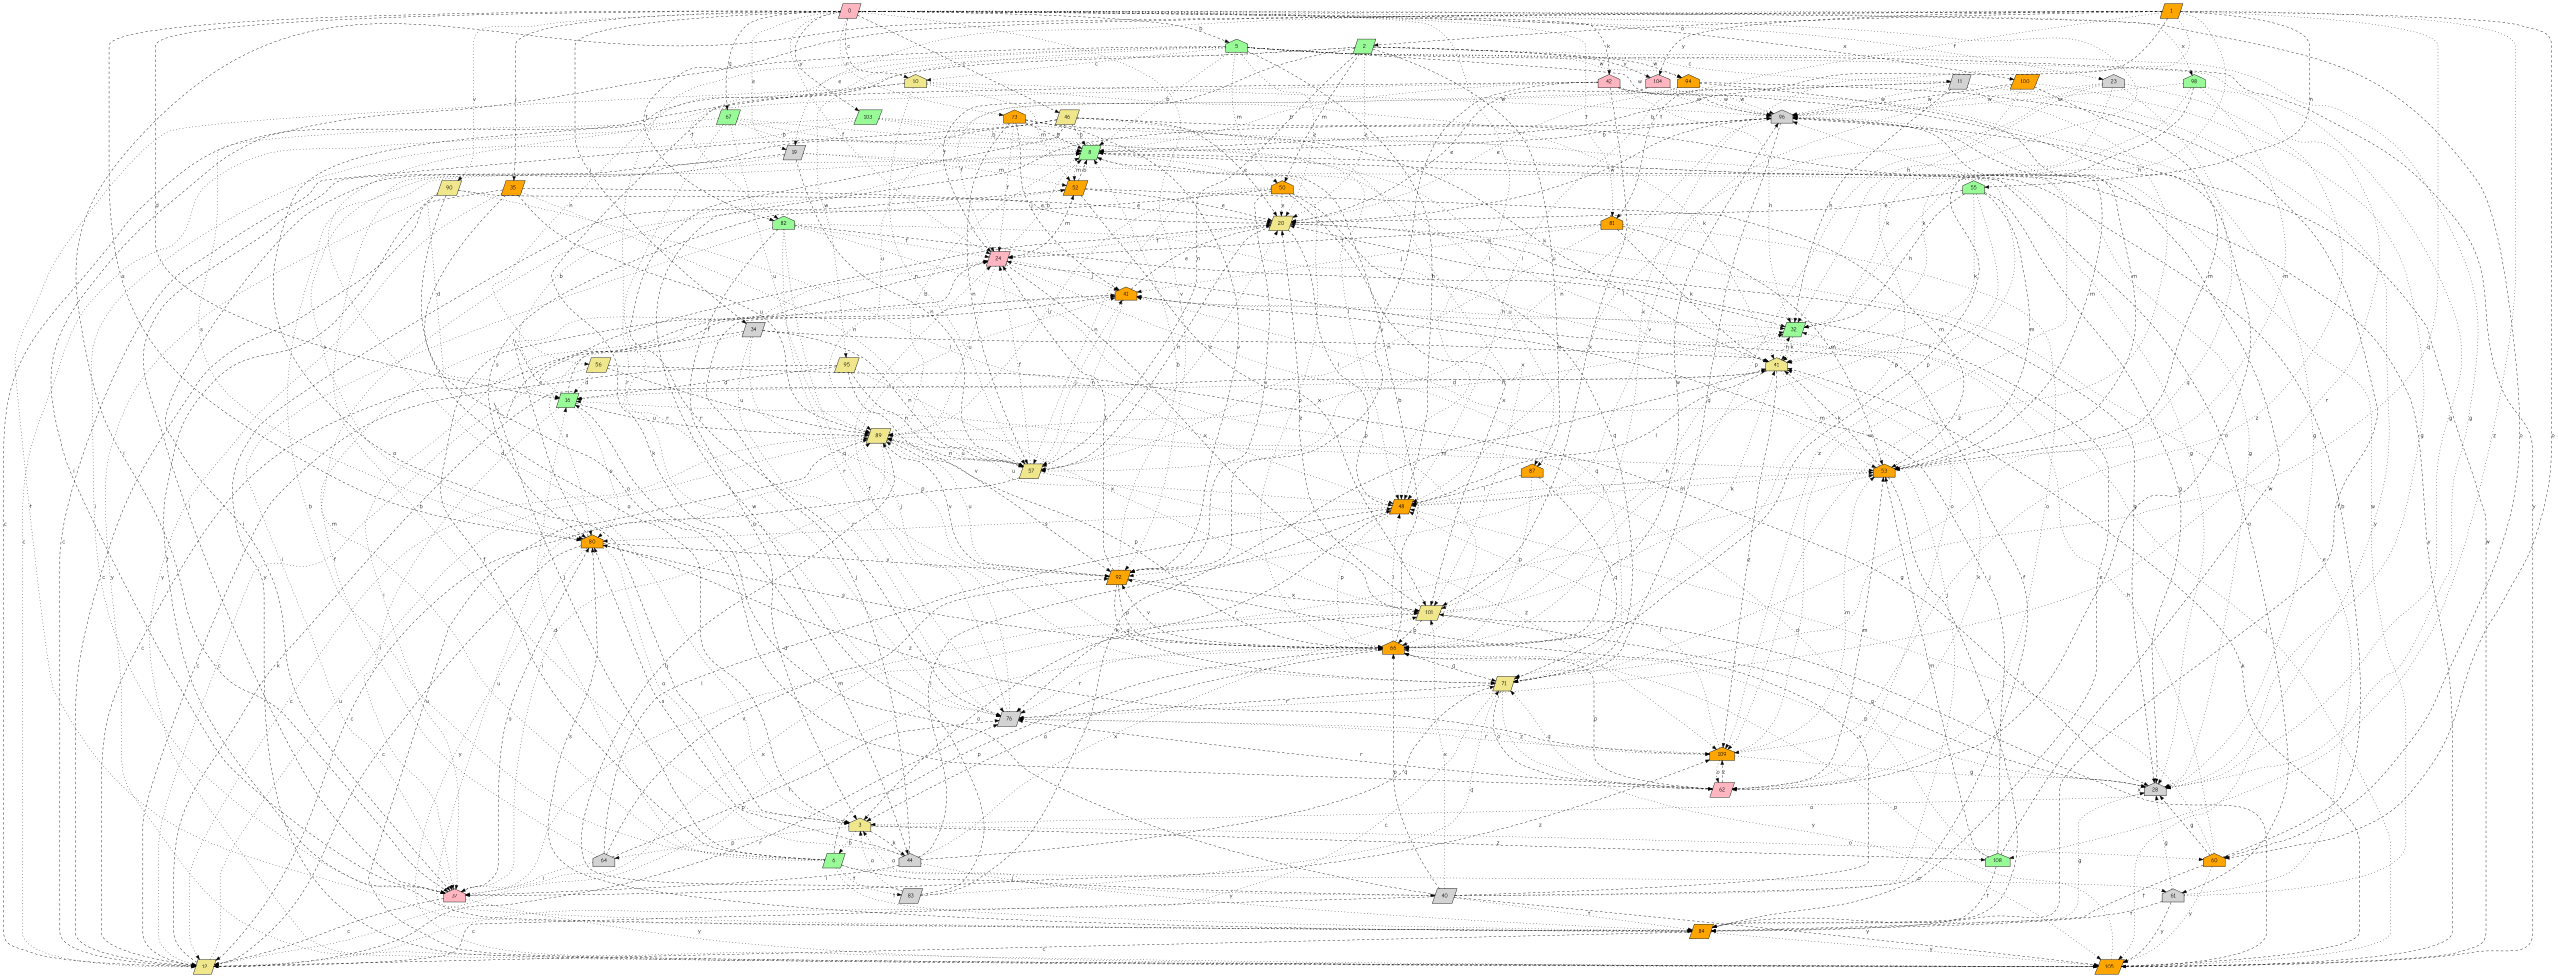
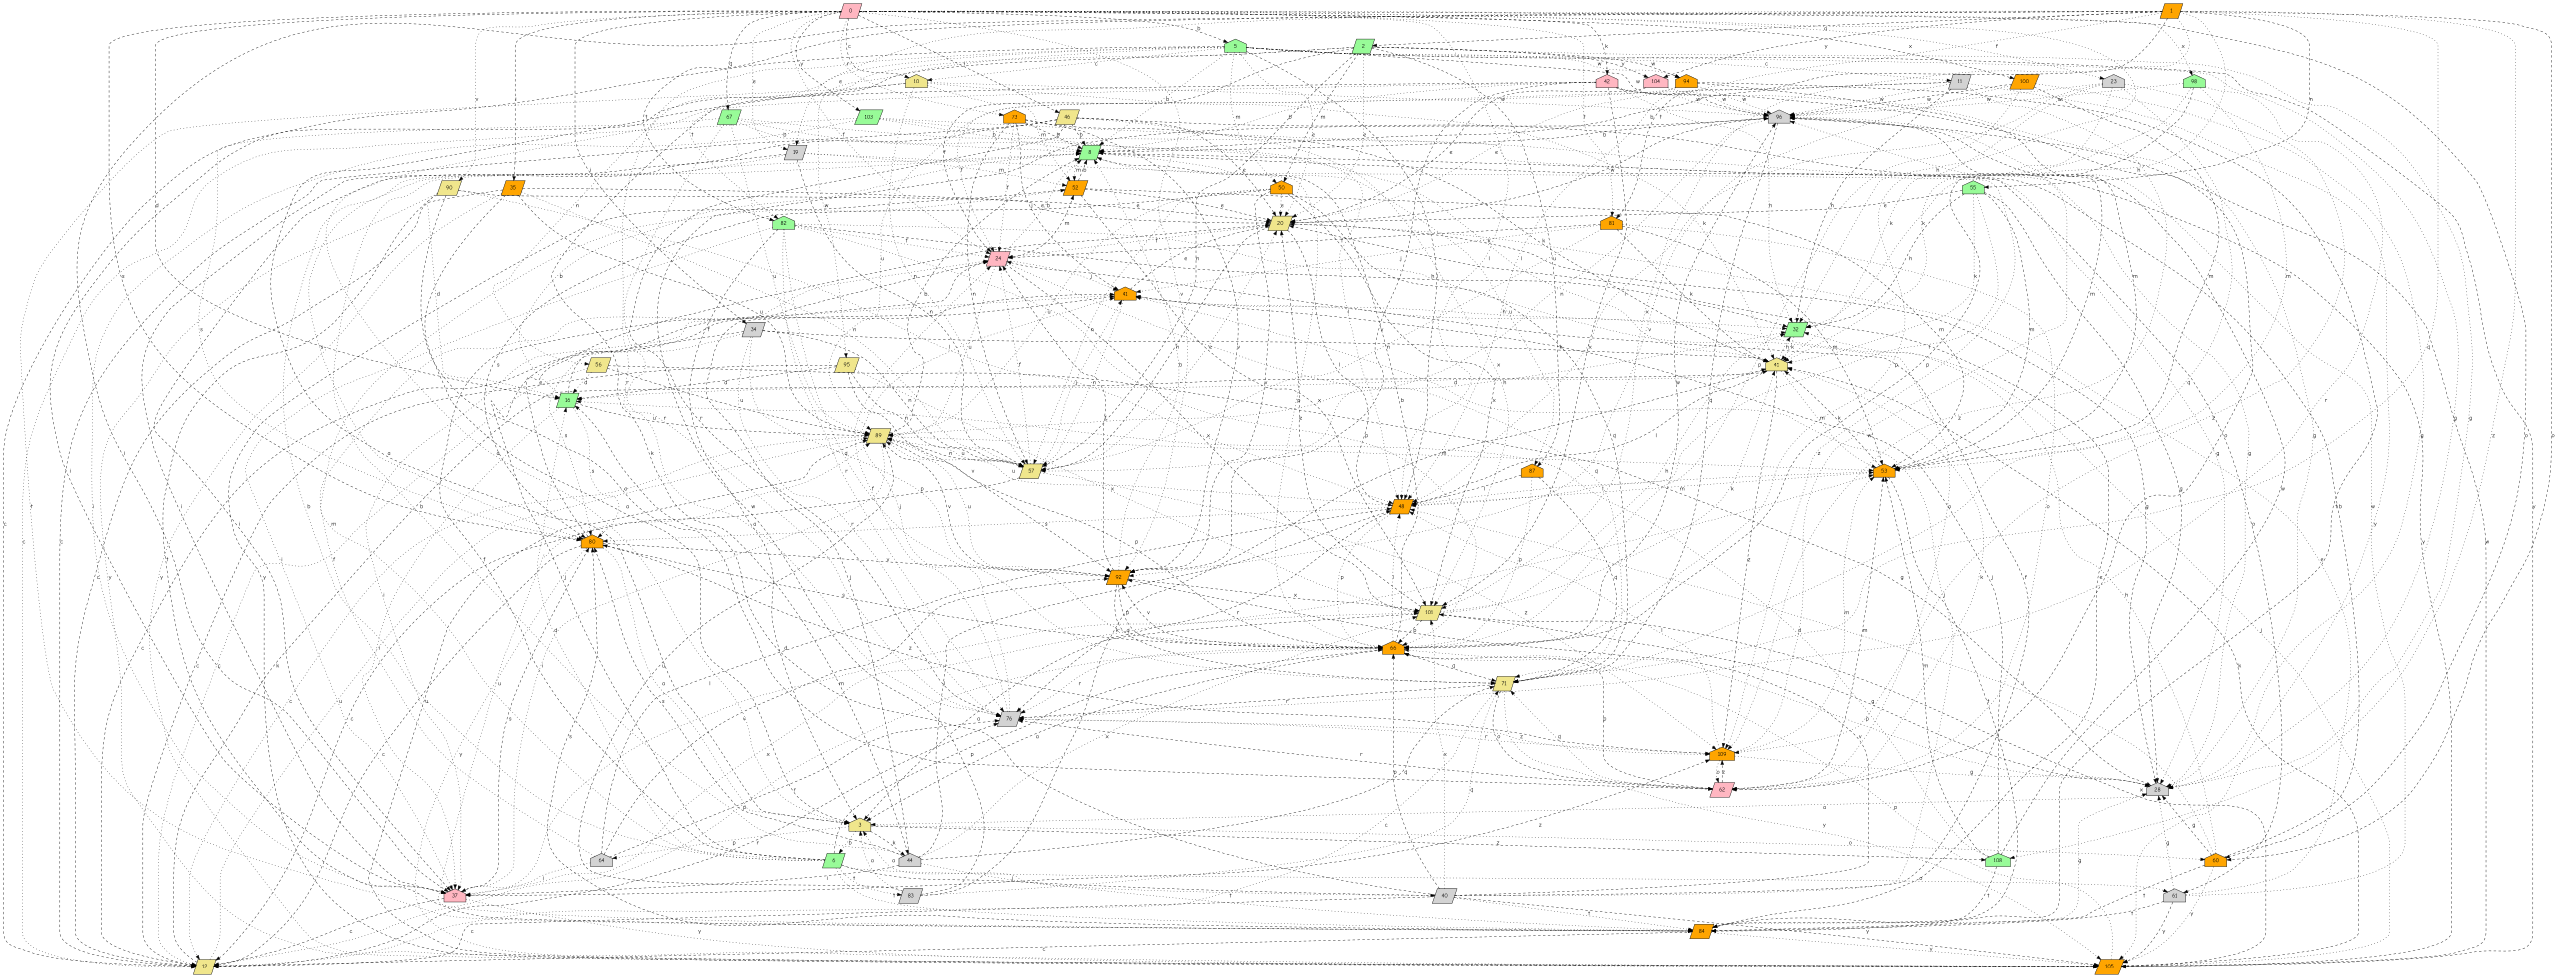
edge "89" -> "8": style dotted -> dashed
edge "44" -> "84": label "y" -> "t"
